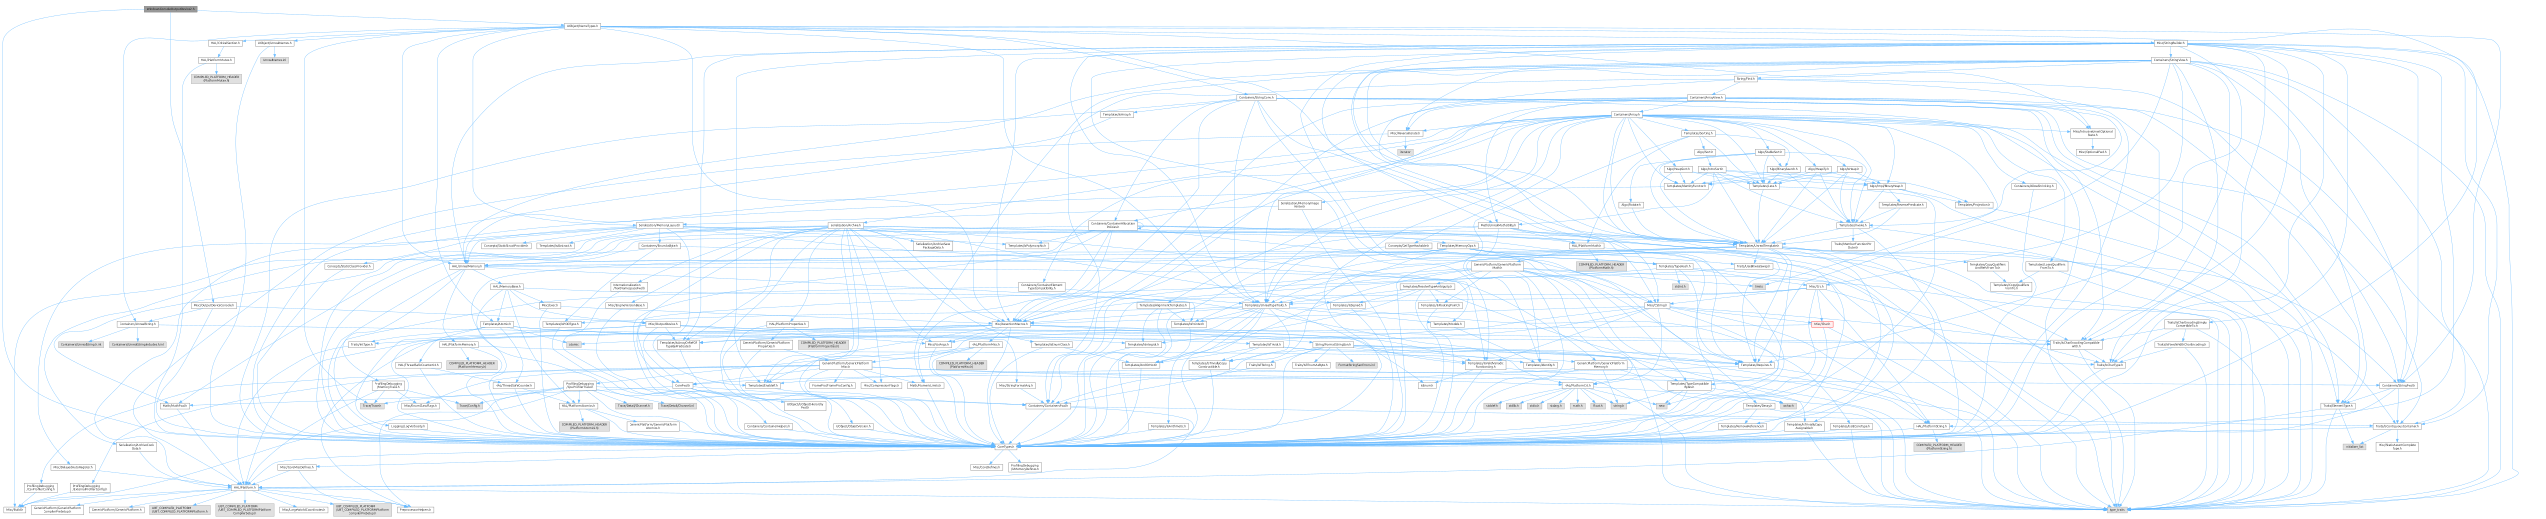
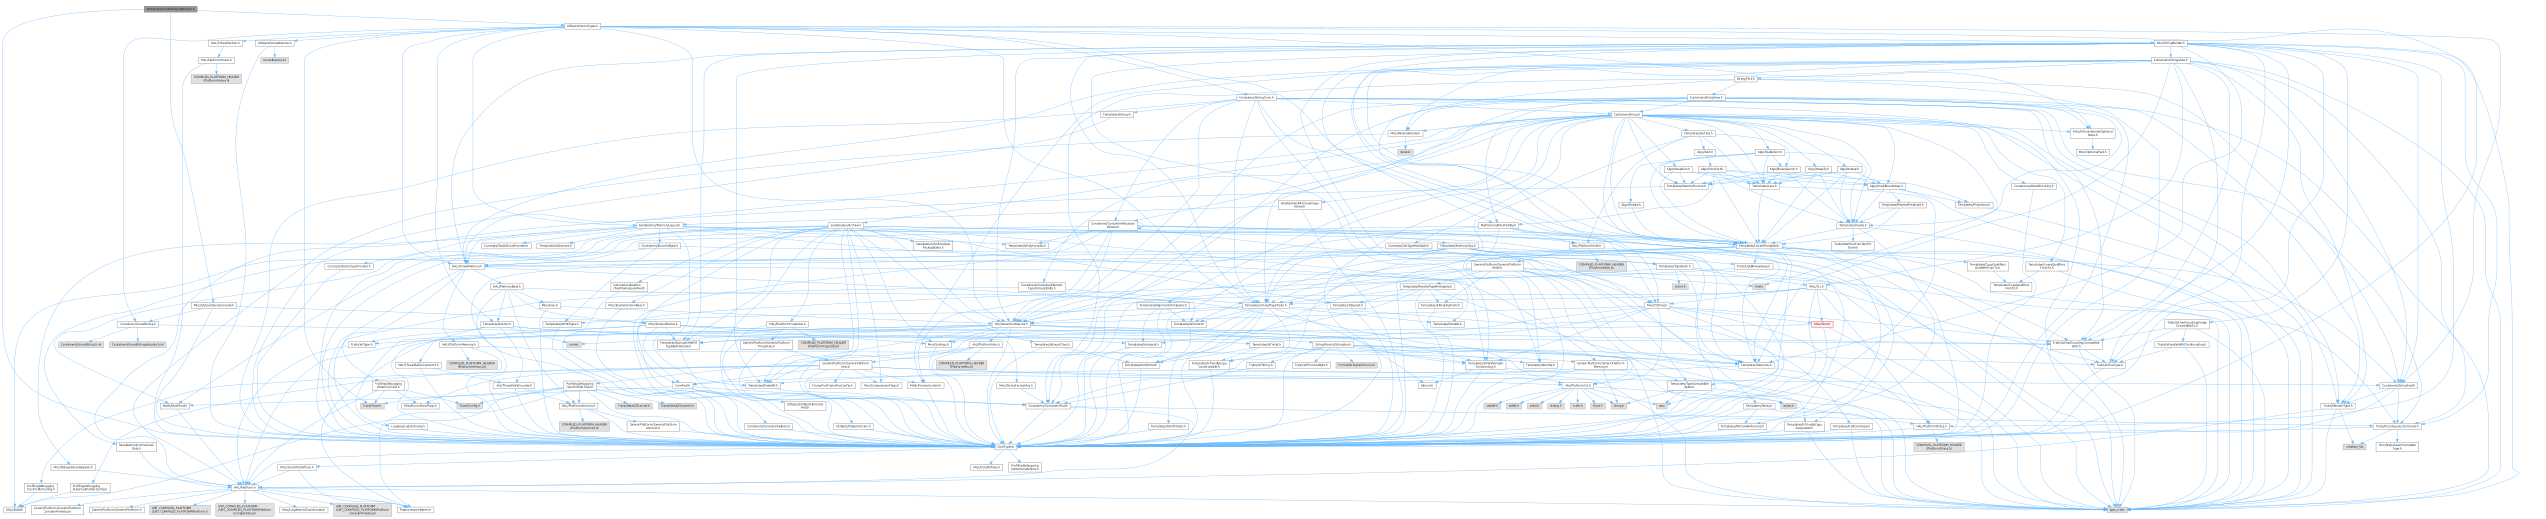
edge "Containers/StringConv.h" -> "Containers/Array.h": added
edge "Templates/Models.h" -> "Templates/Identity.h": removed
edge "GenericPlatform/GenericPlatform Memory.h" -> "HAL/PlatformString.h": now "wchar.h" -> "HAL/PlatformString.h"
edge "HAL/Platform.h" -> "Misc/Build.h": removed
